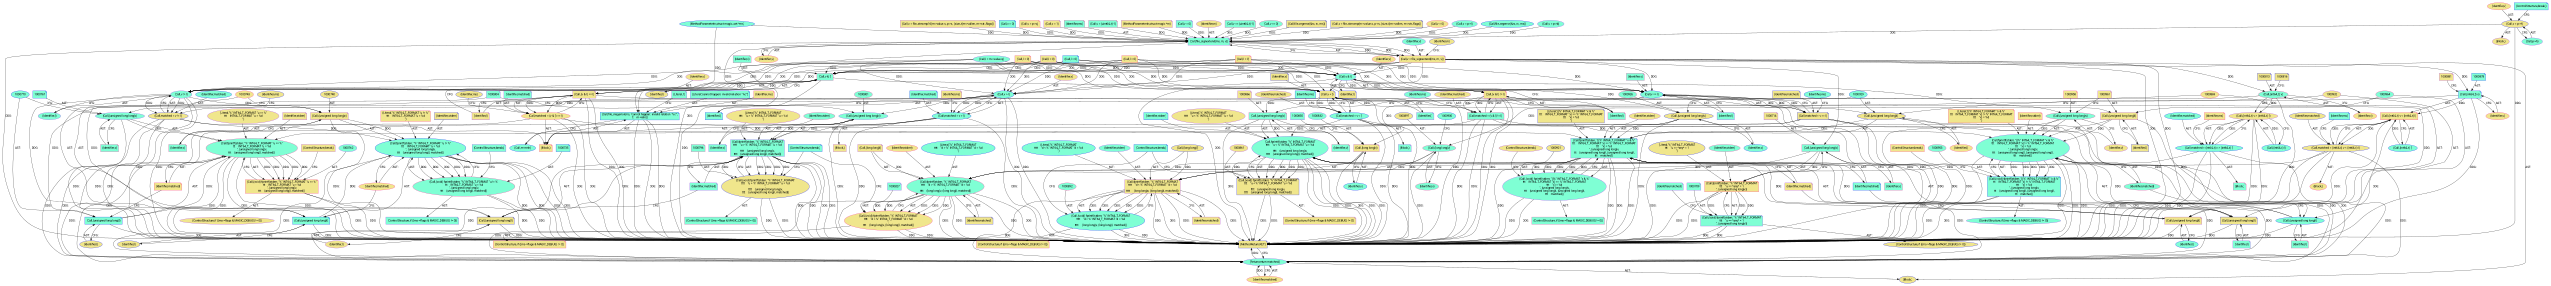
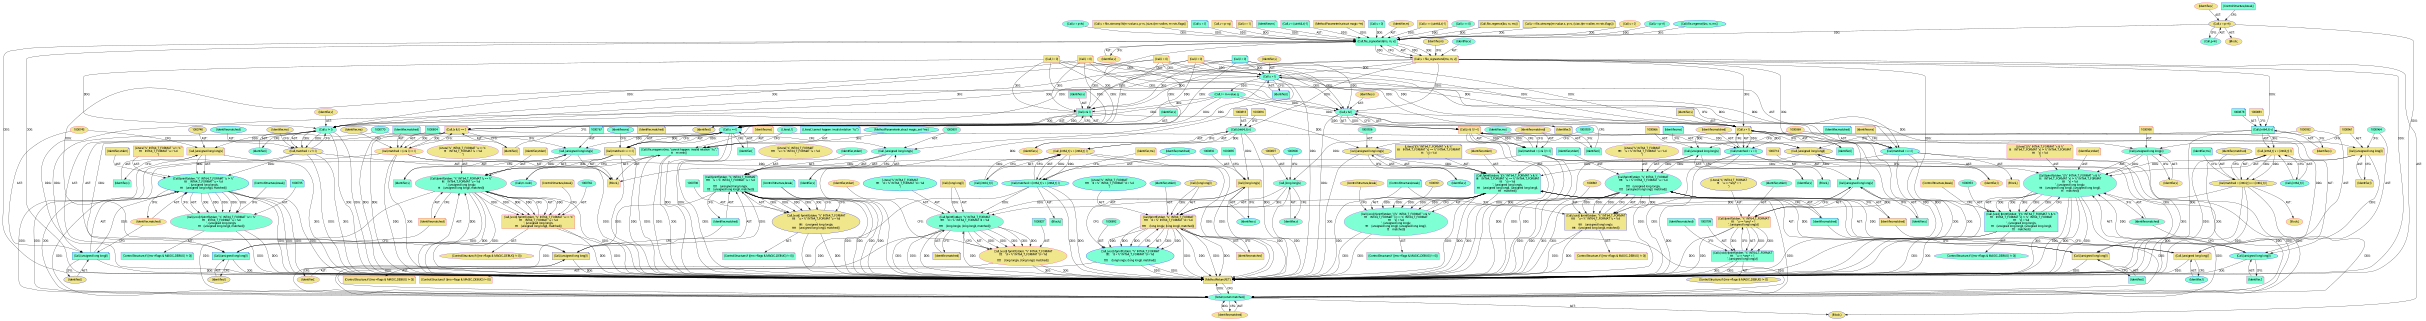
node "(Call,v == (uint64_t)-1)": fillcolor aquamarine -> khaki
edge "(MethodParameterIn,struct magic_set *ms)" -> "(Call,file_signextend(ms, m, v))": removed, label "DDG:"
edge "(Call,v = file_signextend(ms, m, v))" -> "(Call,v == l)": removed, label "DDG:"
edge "(Call,l = m->value.q)" -> "(Call,v > l)": reversed
node "(Literal,1)": shape note -> ellipse
